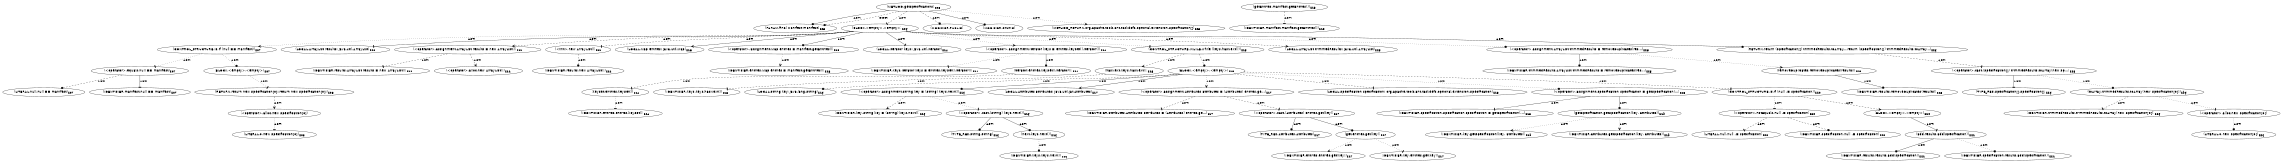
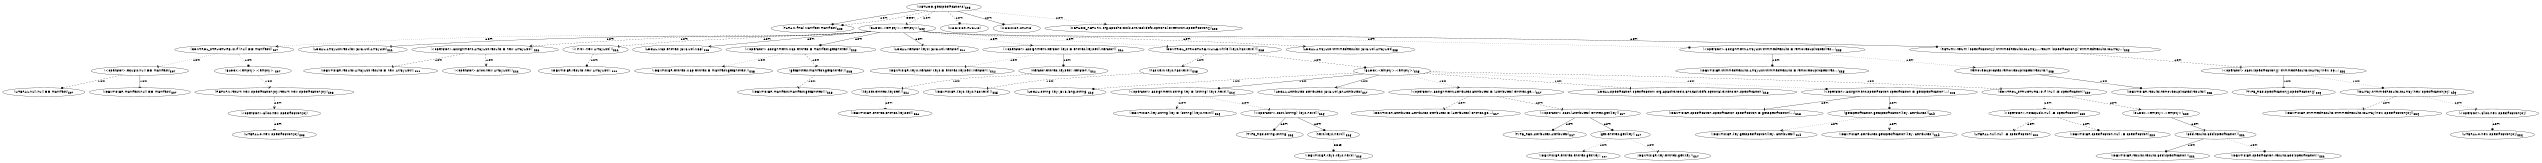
edge "(<operator>.assignment,Map entries = manifest.getEntries())" -> "(getEntries,manifest.getEntries())": added, label "AST:"
edge "(next,keys.next())" -> "(IDENTIFIER,keys,keys.next())": label "AST: " -> "DDG: "
